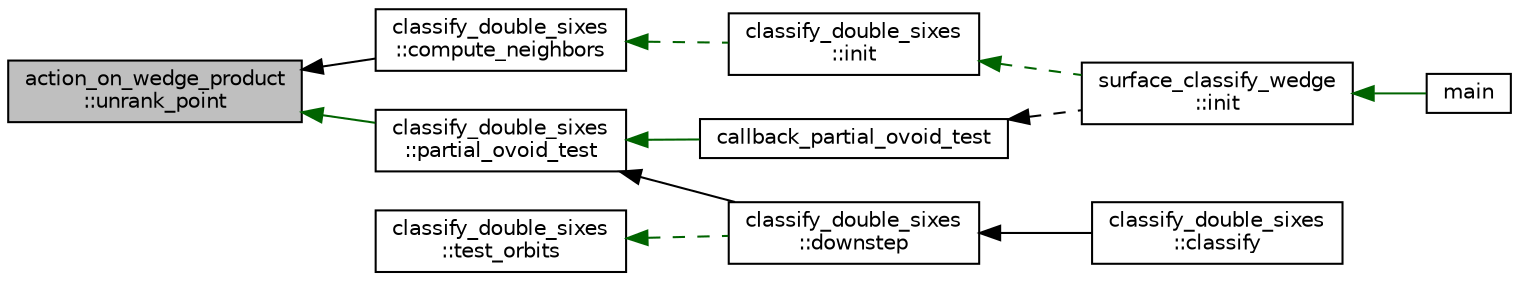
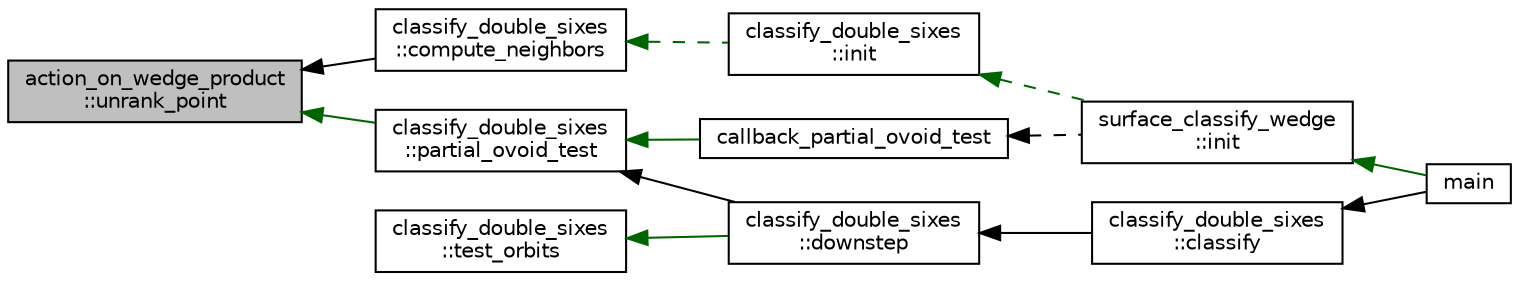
edge "main" -> "classify_double_sixes ::classify": added
edge "classify_double_sixes ::downstep" -> "classify_double_sixes ::test_orbits": style dashed -> solid
